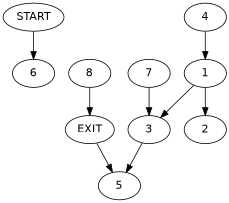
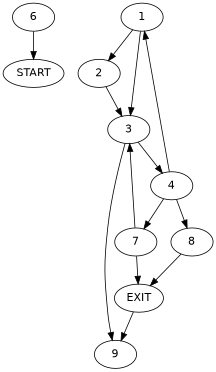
edge "START" -> "6": reversed
edge "2" -> "3": added
edge "3" -> "4": added
node "5": label "5" -> "9"
edge "4" -> "8": added
edge "4" -> "7": added
edge "7" -> "EXIT": added
